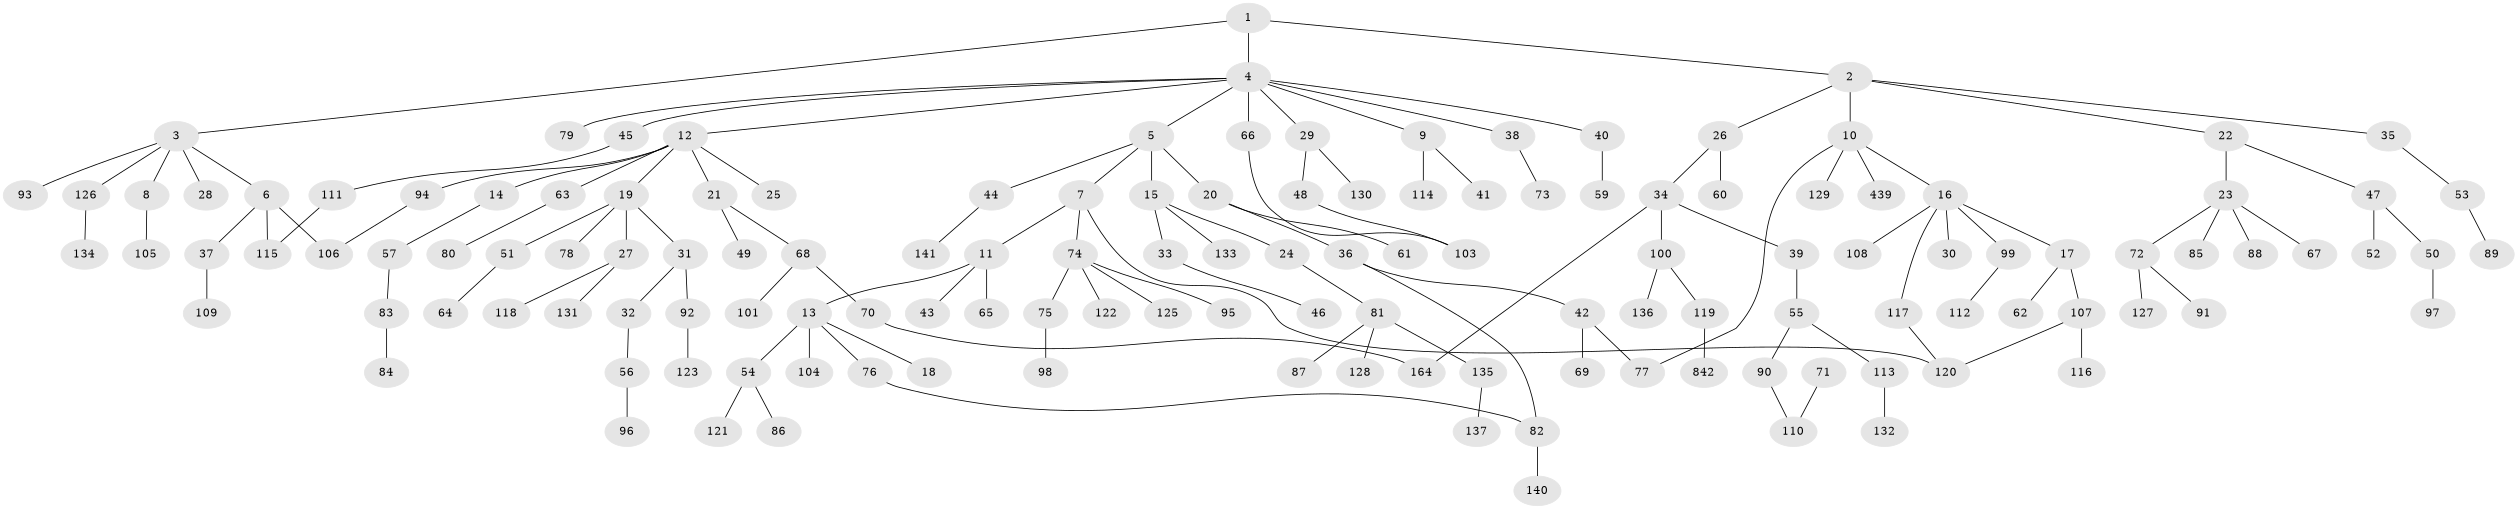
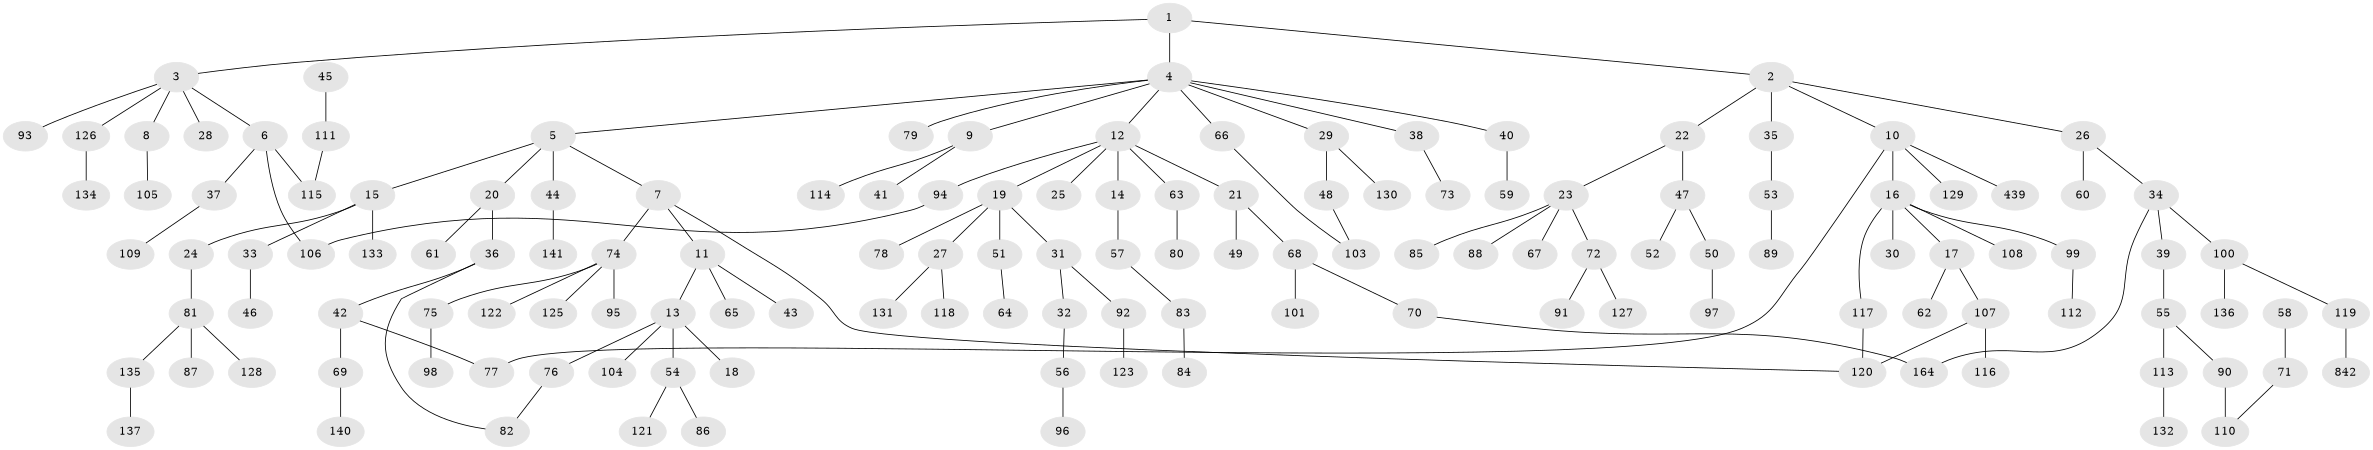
edge "4" -- "45": removed
node "58": added
edge "82" -- "140": now "69" -- "140"
